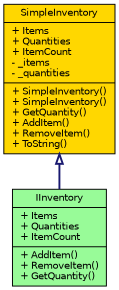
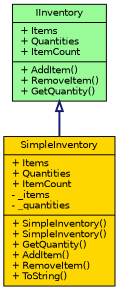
edge "IInventory" -> "SimpleInventory": reversed
